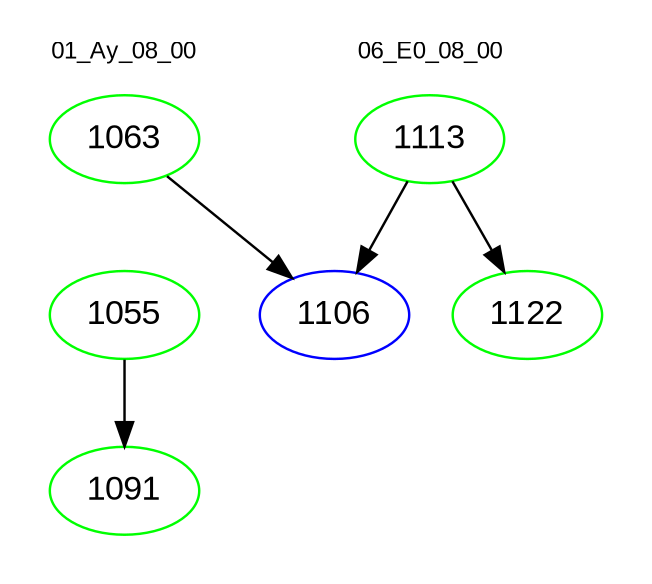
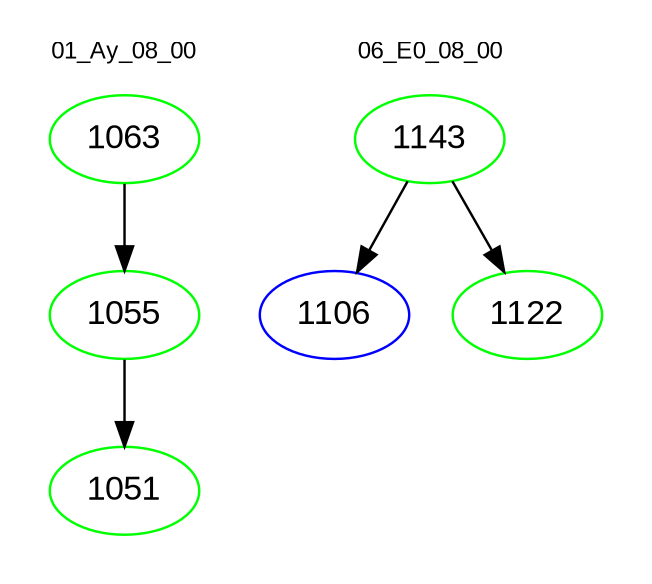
node "1113": label "1113" -> "1143"
edge "1063" -> "1106": now "1063" -> "1055"
node "1091": label "1091" -> "1051"
